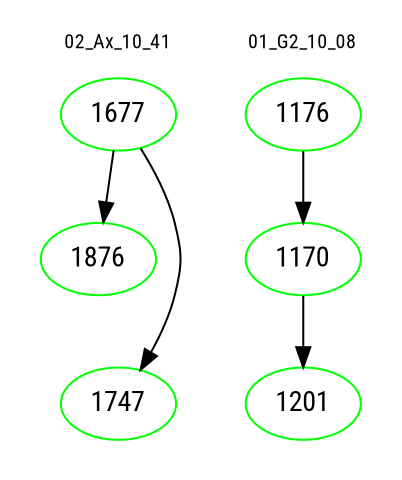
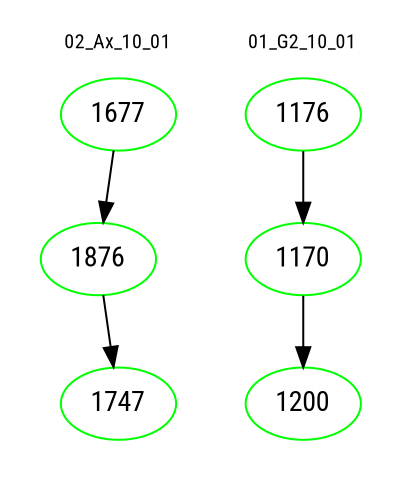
cluster "02_Ax_10_41": label "02_Ax_10_41" -> "02_Ax_10_01"
cluster "01_G2_10_08": label "01_G2_10_08" -> "01_G2_10_01"
edge "1677" -> "1747": now "1876" -> "1747"
node "1201": label "1201" -> "1200"
